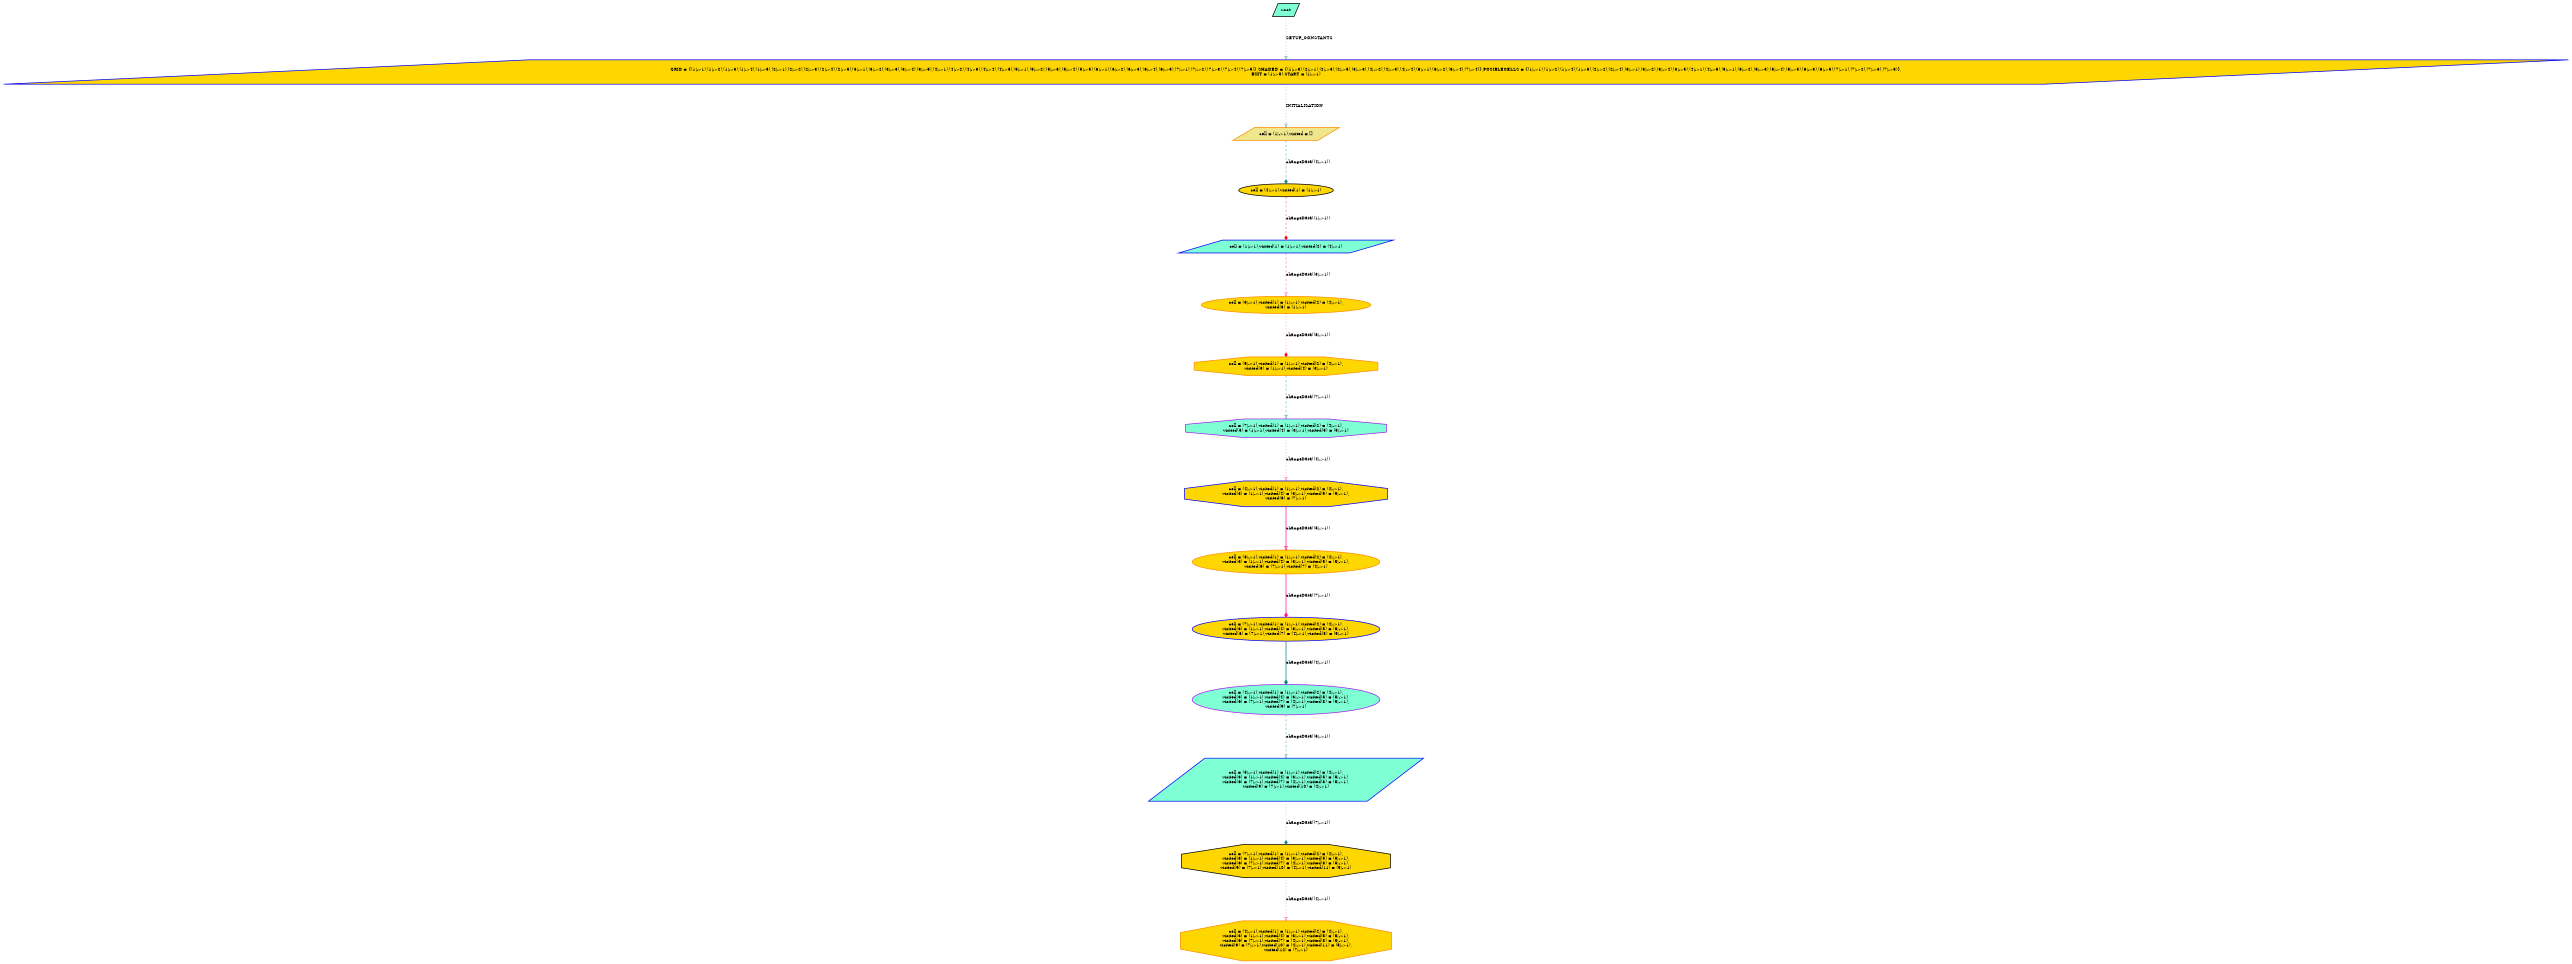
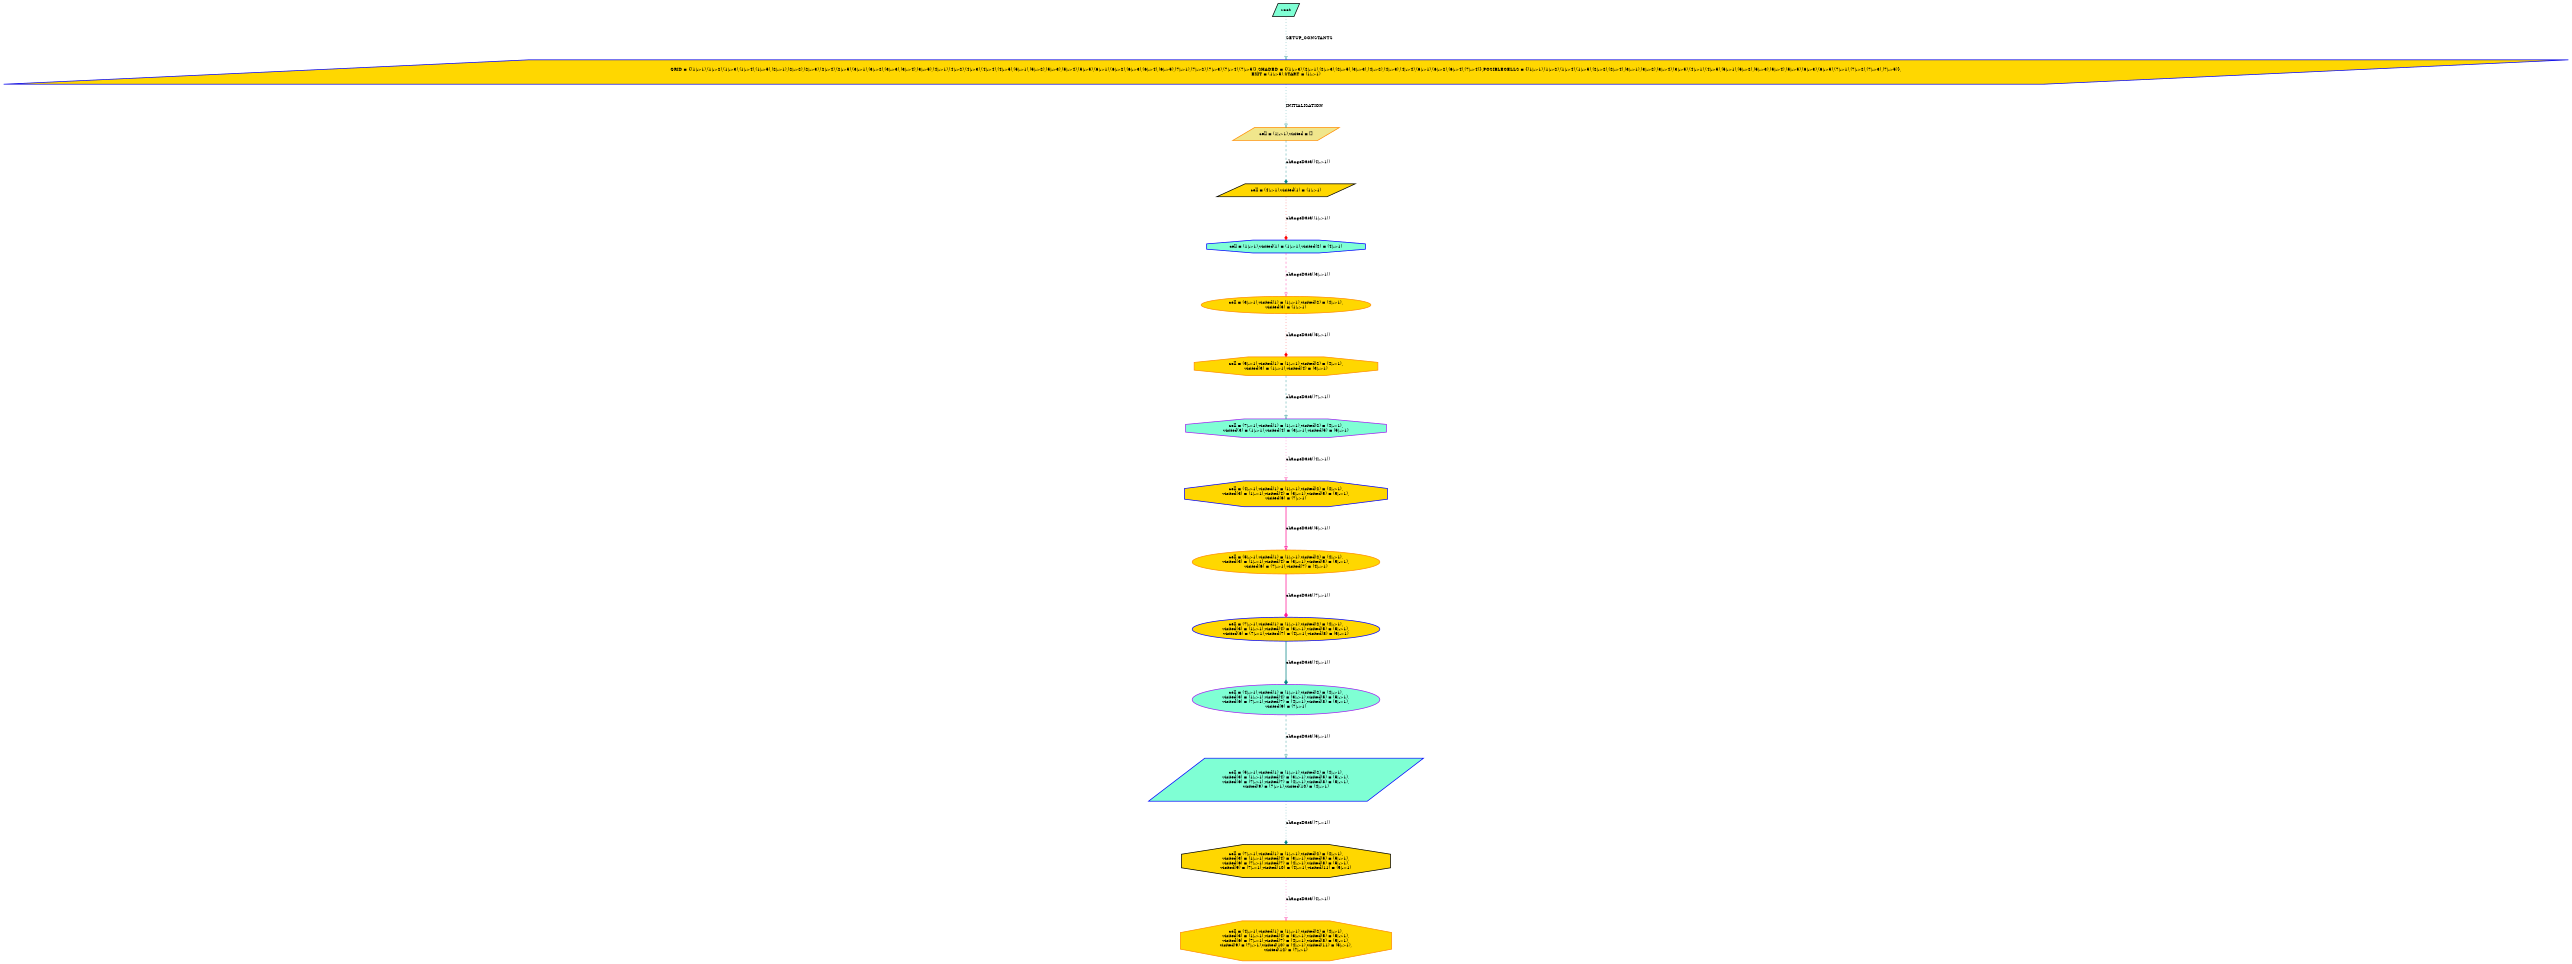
node "cell = (4|->1),visited(1) = (1|->1)": shape ellipse -> parallelogram
edge "cell = (4|->1),visited(1) = (1|->1)" -> "cell = (1|->1),visited(1) = (1|->1),visited(2) = (4|->1)": style dashed -> dotted
node "cell = (1|->1),visited(1) = (1|->1),visited(2) = (4|->1)": shape parallelogram -> octagon
